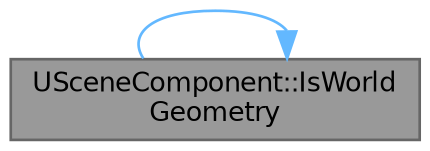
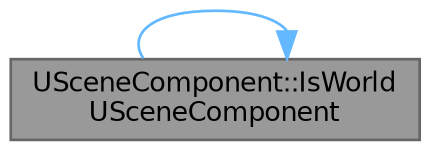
node "USceneComponent::IsWorld Geometry": label "USceneComponent::IsWorld Geometry" -> "USceneComponent::IsWorld USceneComponent"
